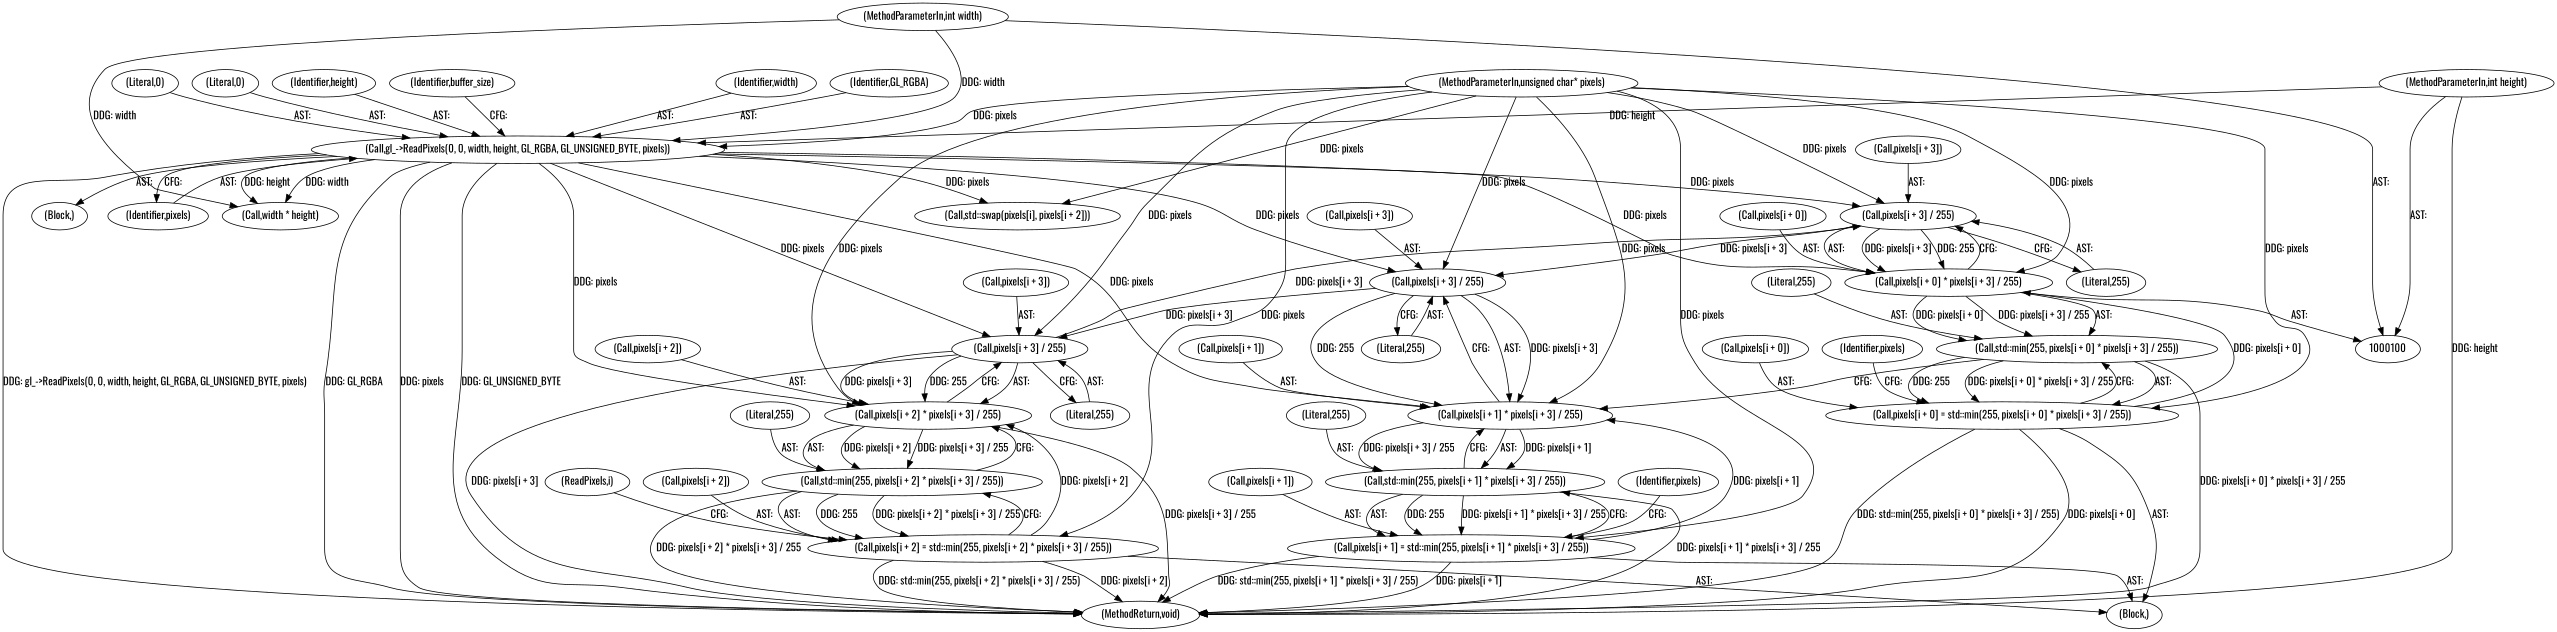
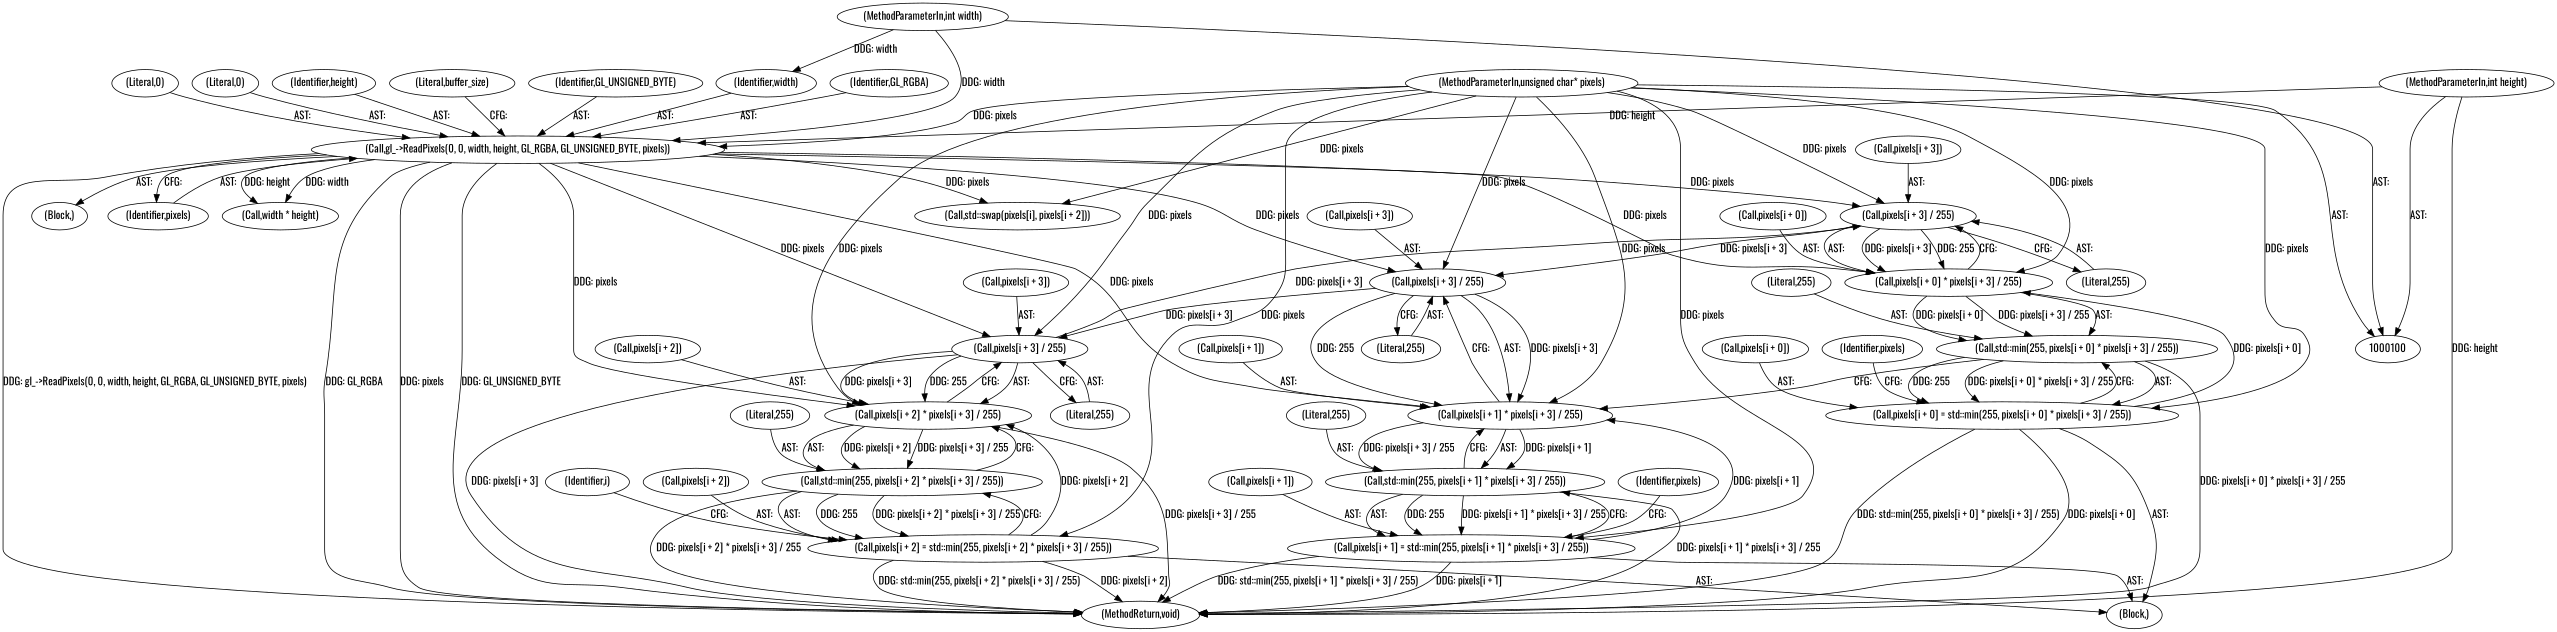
edge "(MethodParameterIn,int width)" -> "(Call,width * height)": now "(MethodParameterIn,int width)" -> "(Identifier,width)"
node "(Identifier,buffer_size)": label "(Identifier,buffer_size)" -> "(Literal,buffer_size)"
node "(Identifier,GL_UNSIGNED_BYTE)": added
edge "(Call,pixels[i + 0] * pixels[i + 3] / 255)" -> "1000100": now "(MethodParameterIn,unsigned char* pixels)" -> "1000100"
node "(ReadPixels,i)": label "(ReadPixels,i)" -> "(Identifier,i)"
